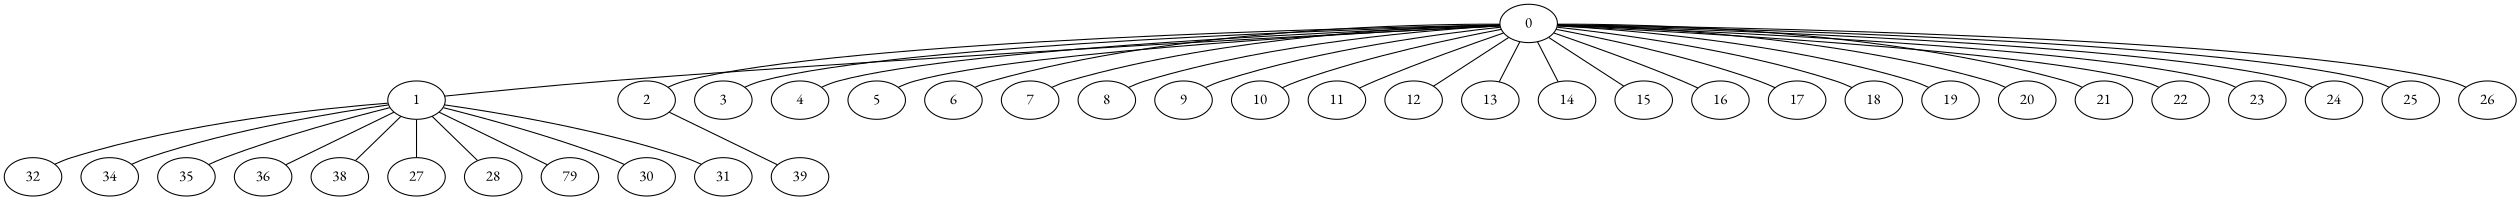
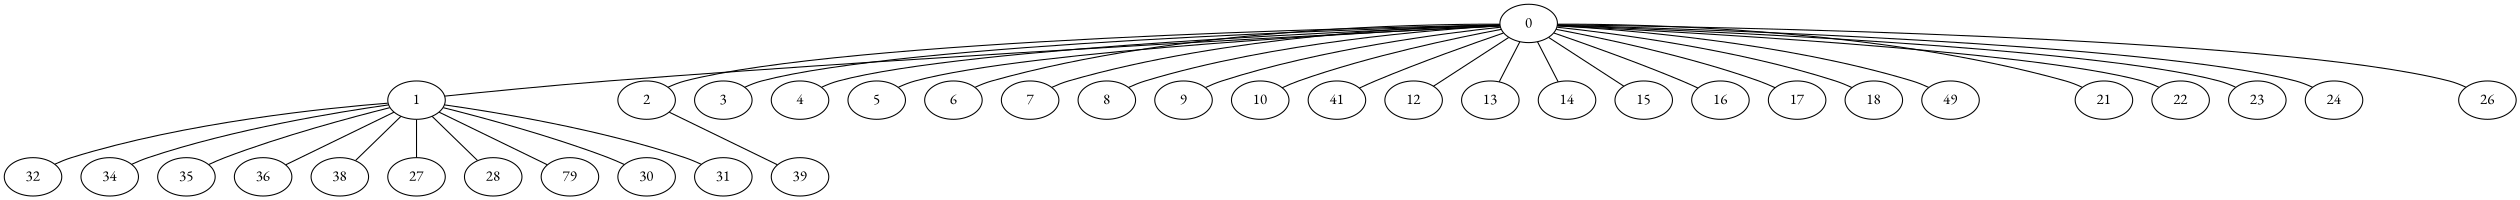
node "11": label "11" -> "41"
node "19": label "19" -> "49"
node "20": removed
node "25": removed
